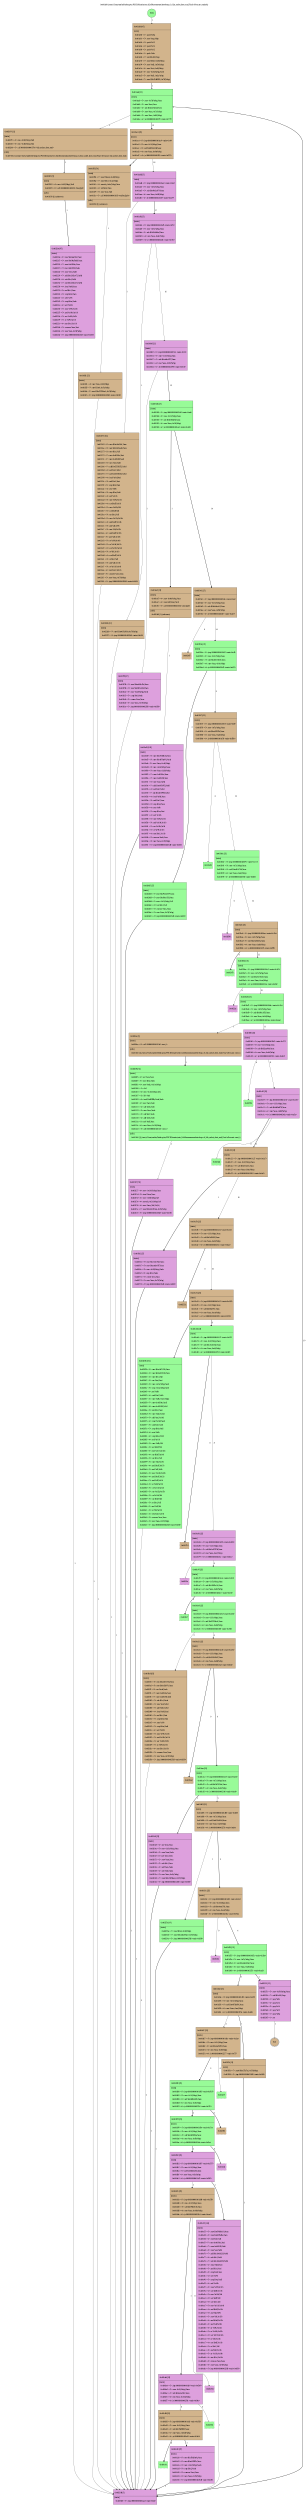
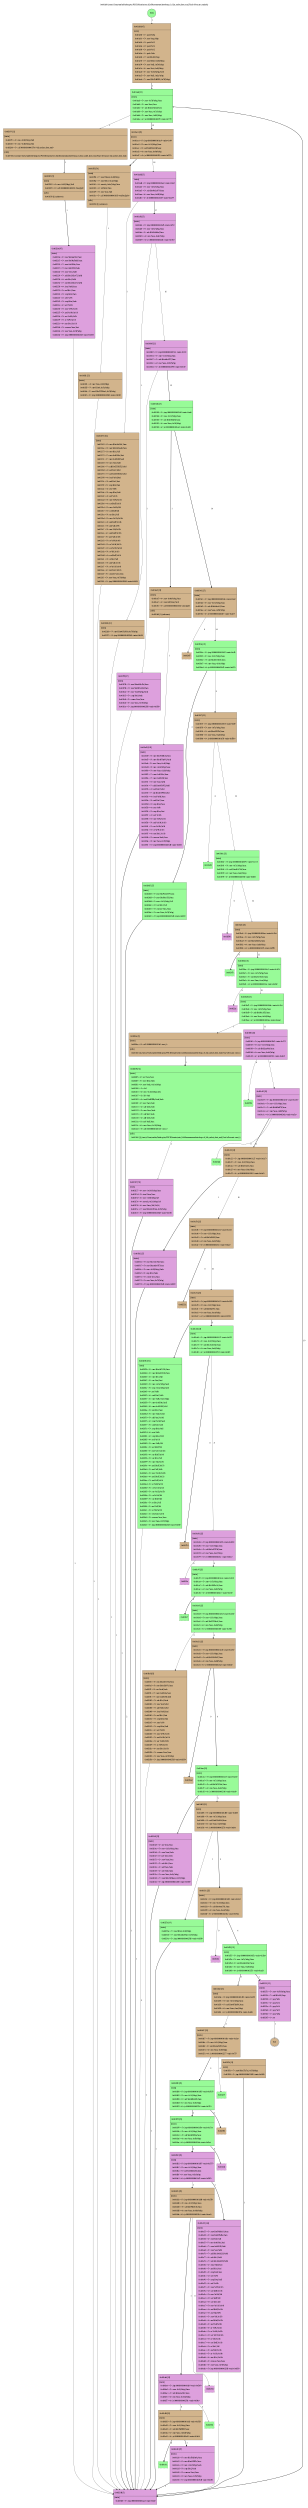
edge "0x401d4e [25]" -> "0x401f56 [12]": removed, label "1"
